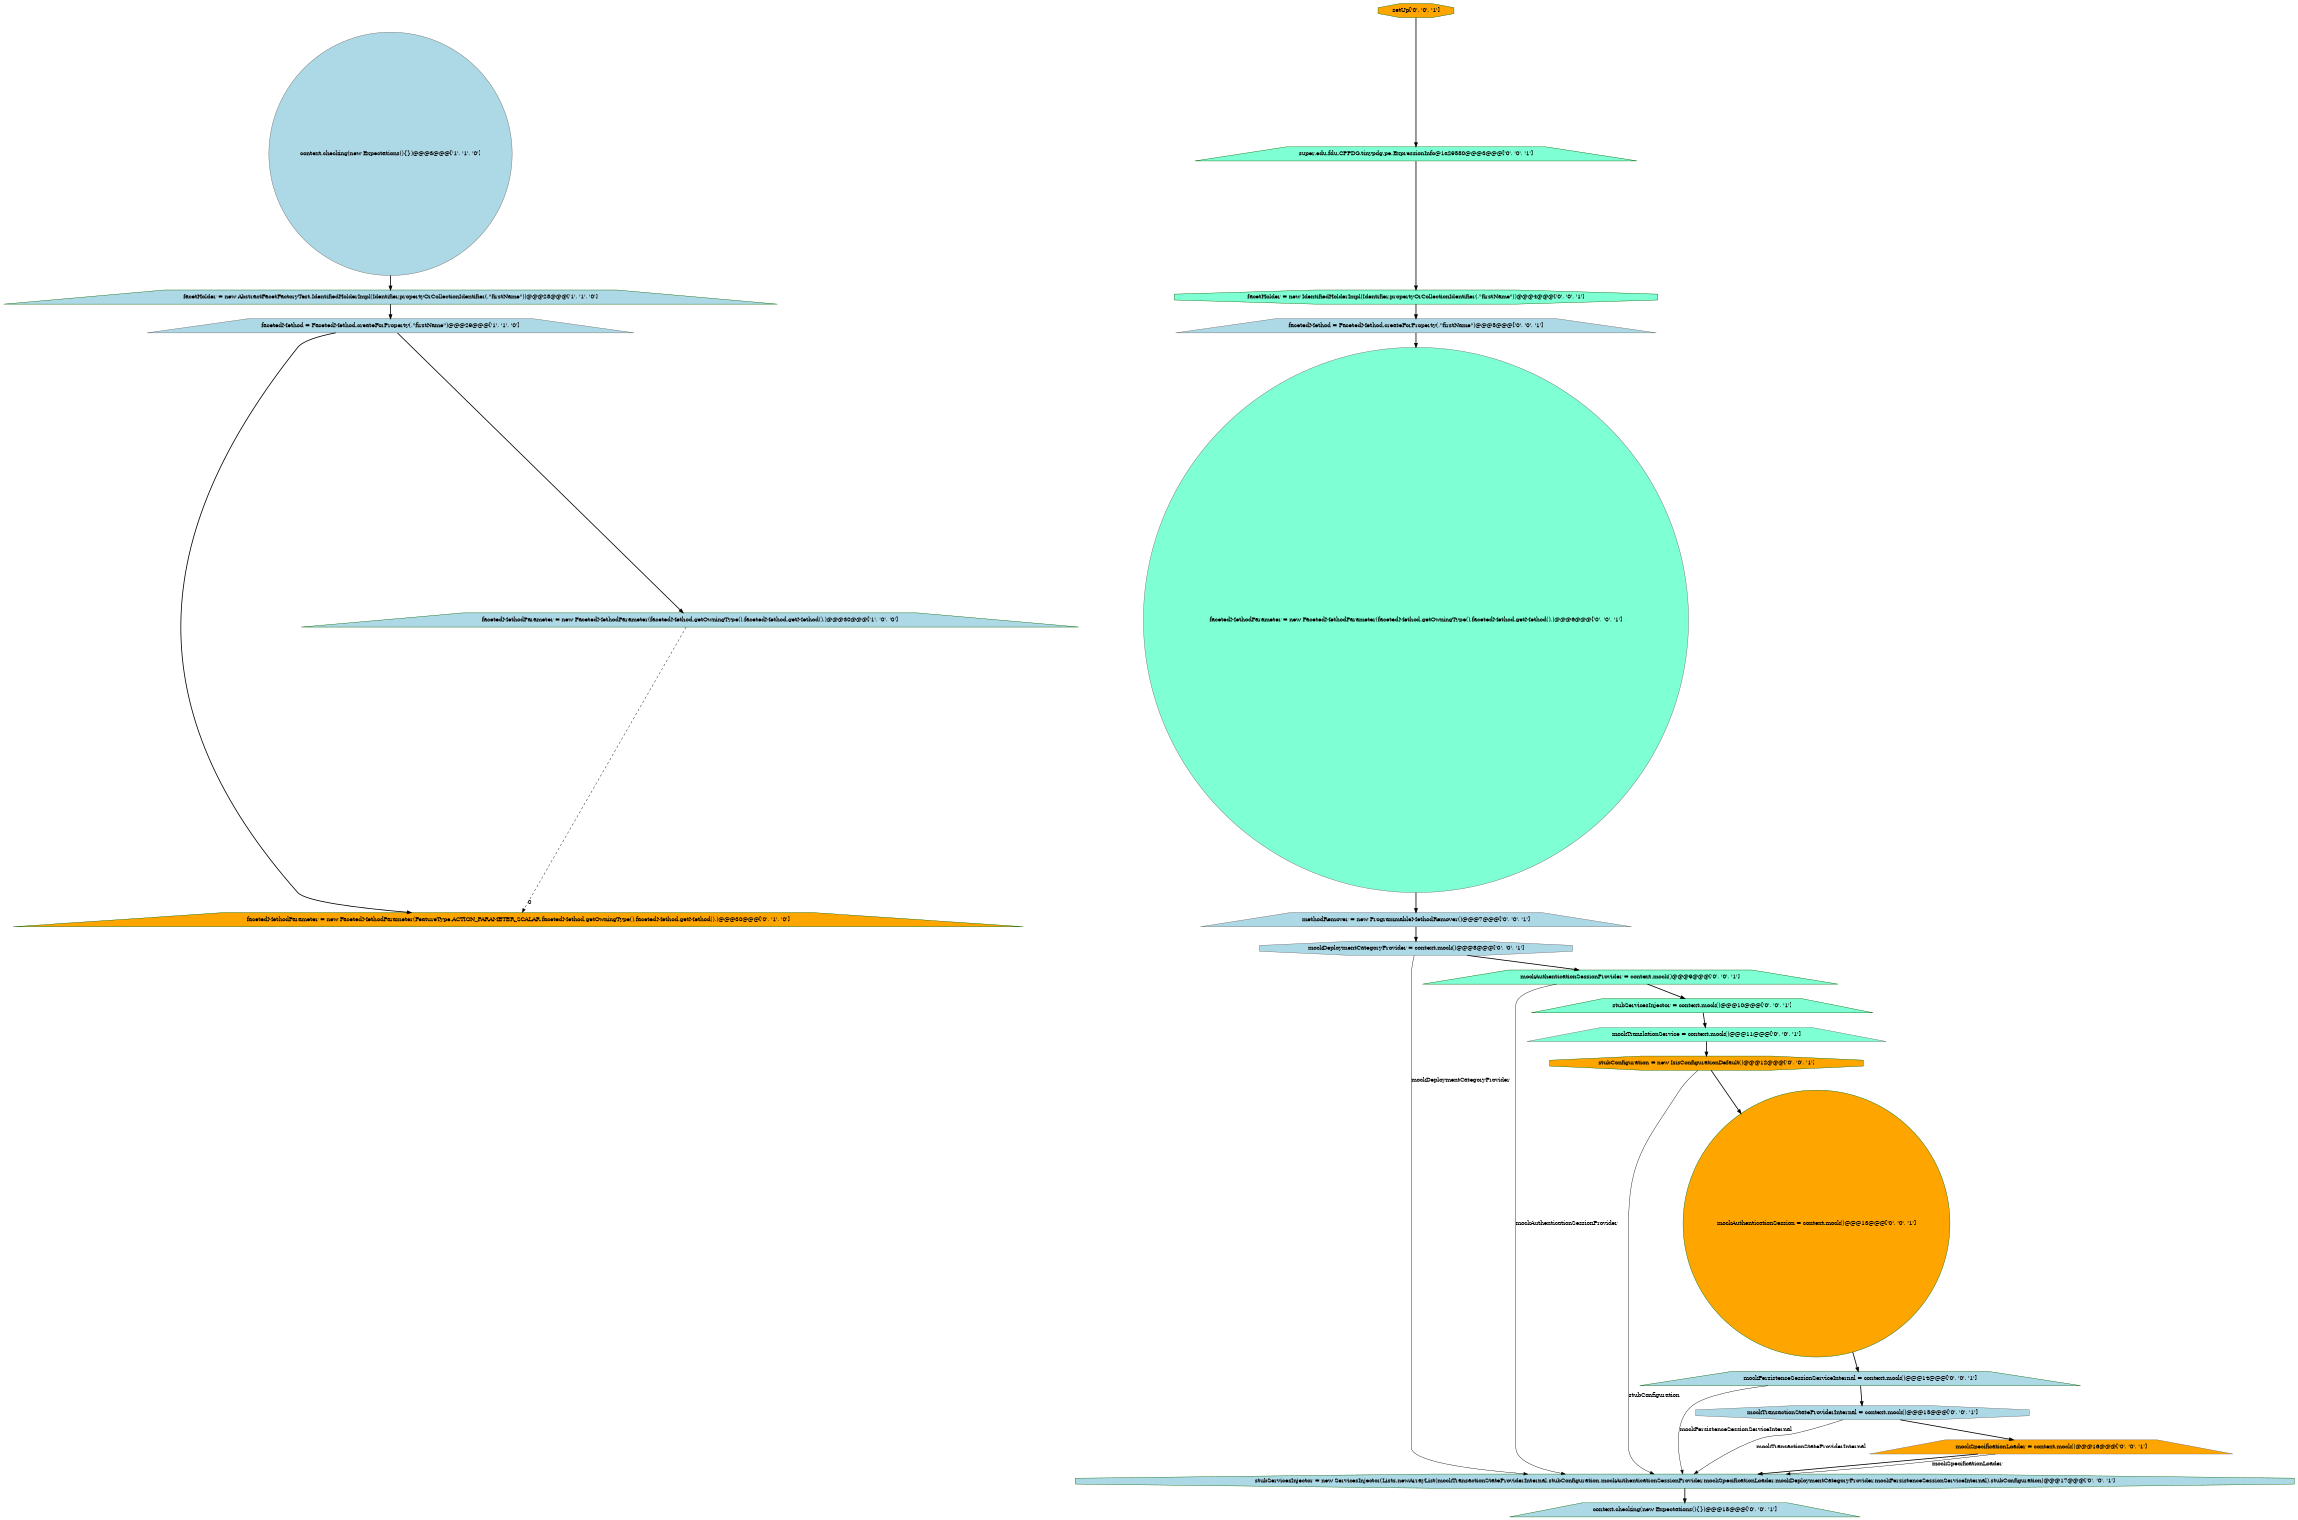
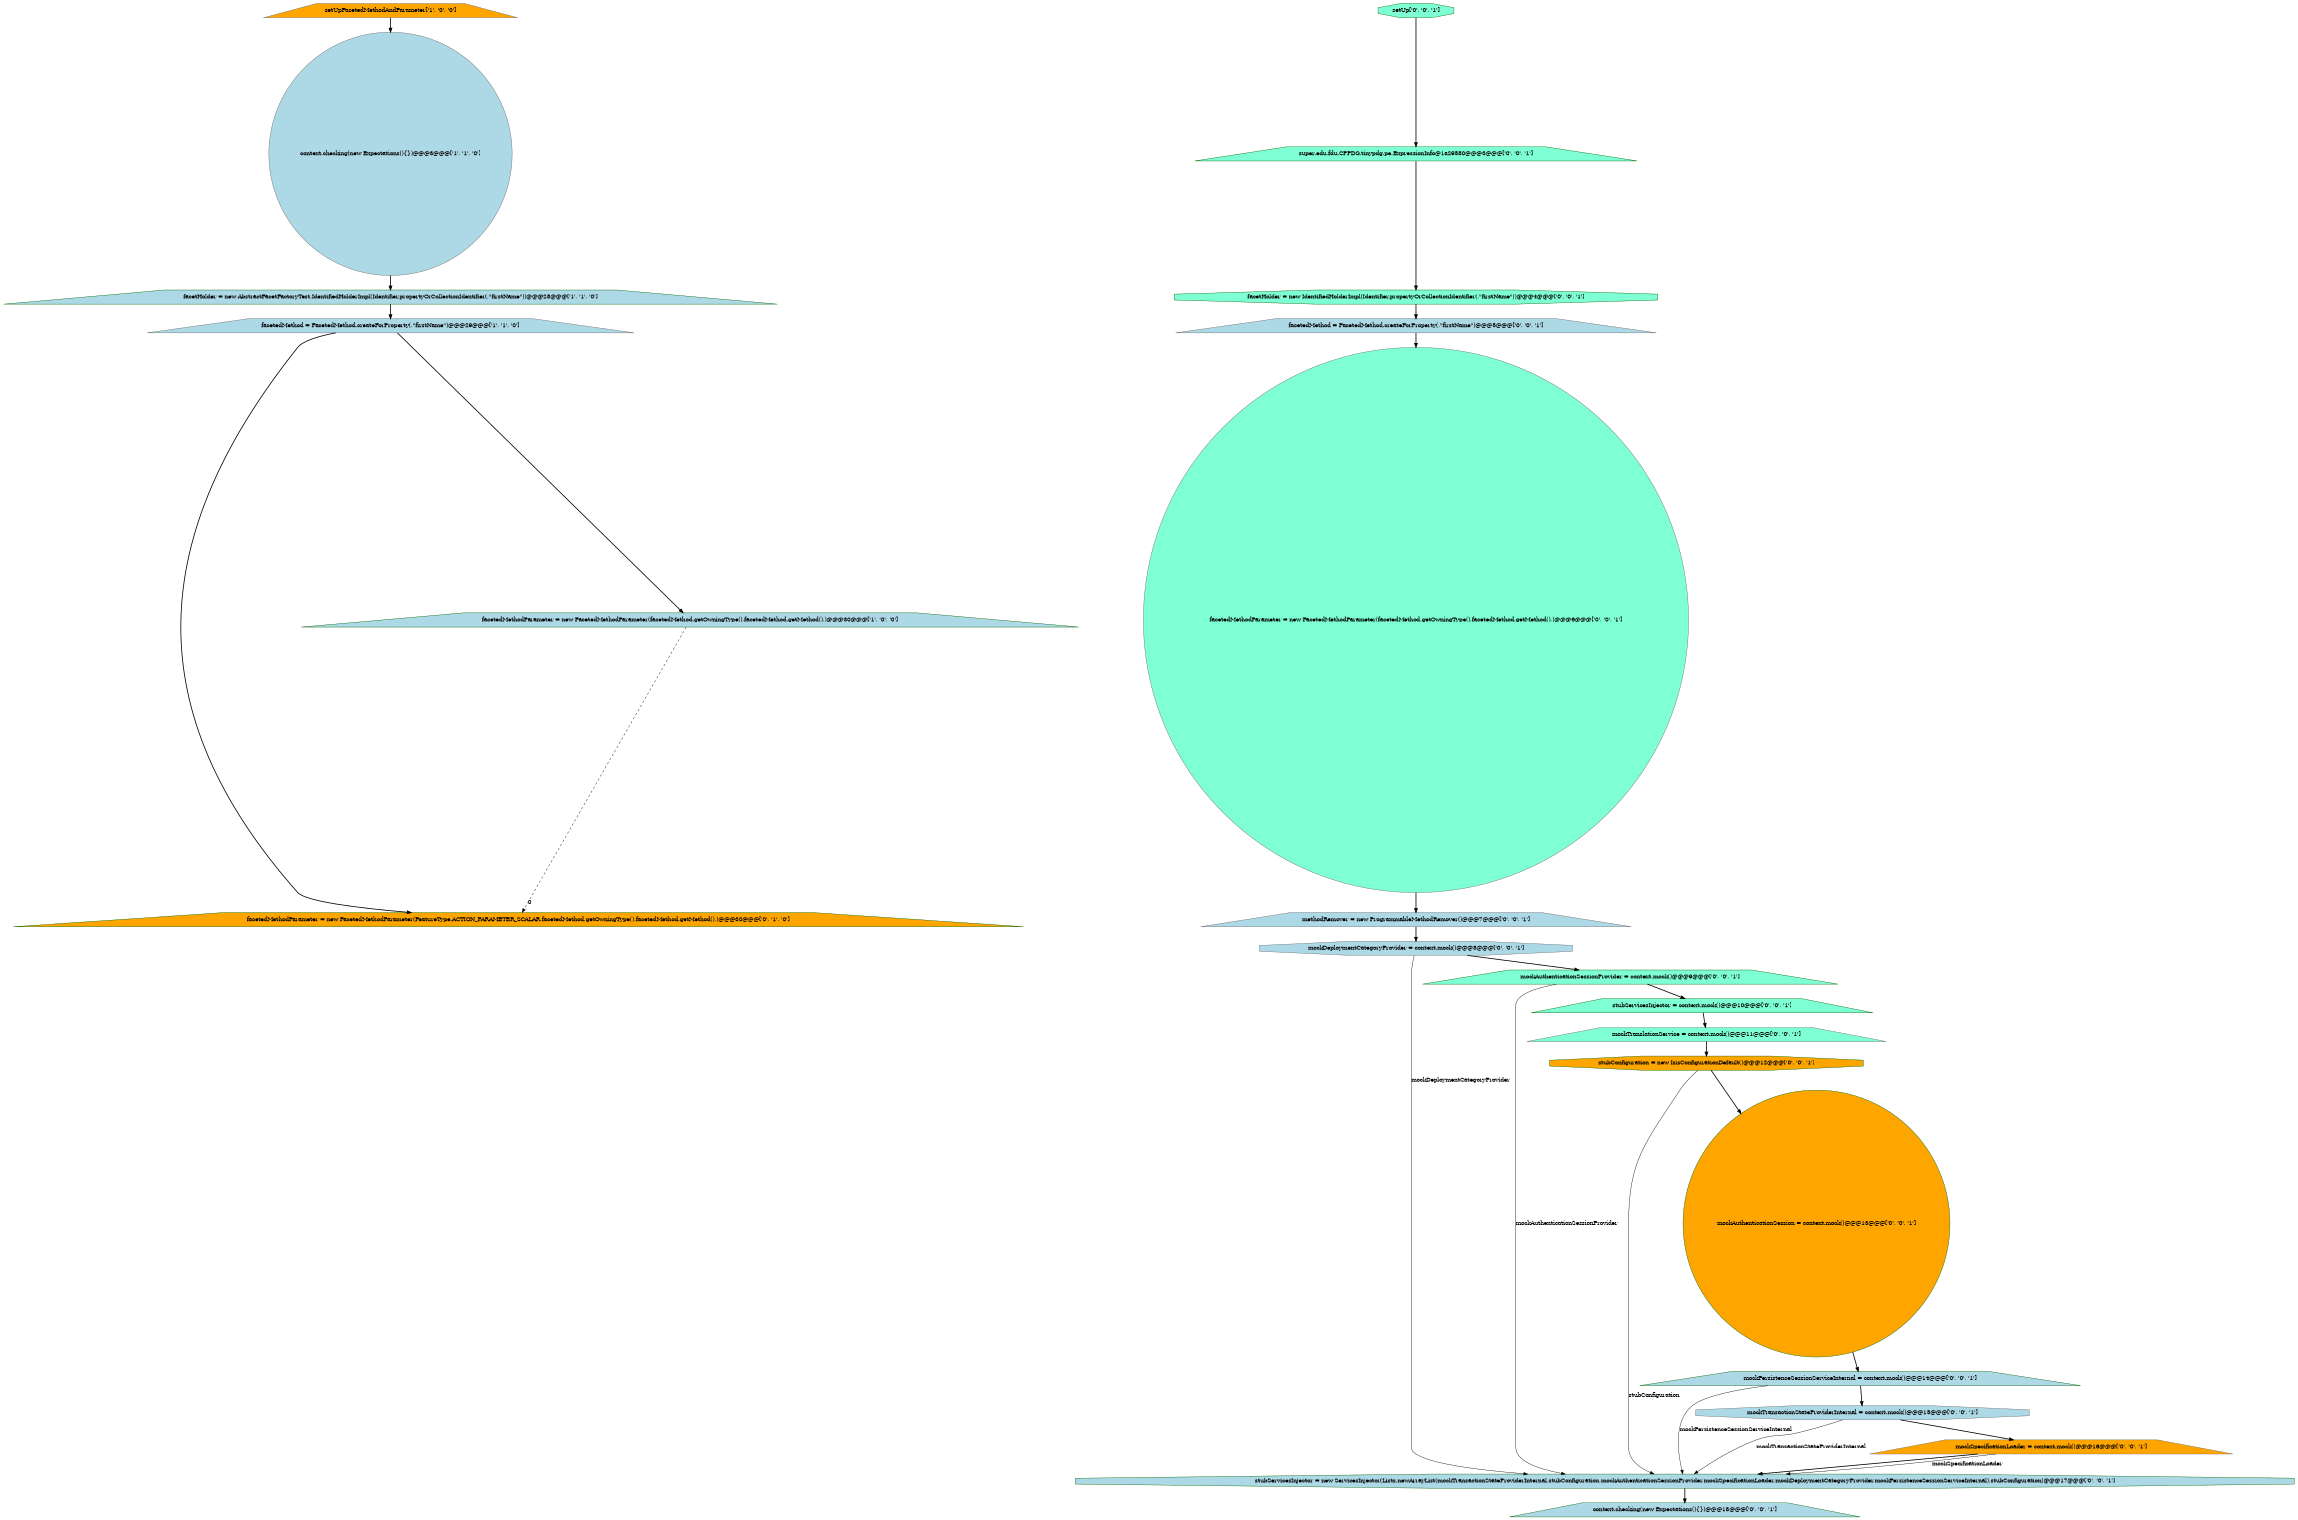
node "setUpFacetedMethodAndParameter['1', '0', '0']": added
node "setUp['0', '0', '1']": fillcolor orange -> aquamarine
